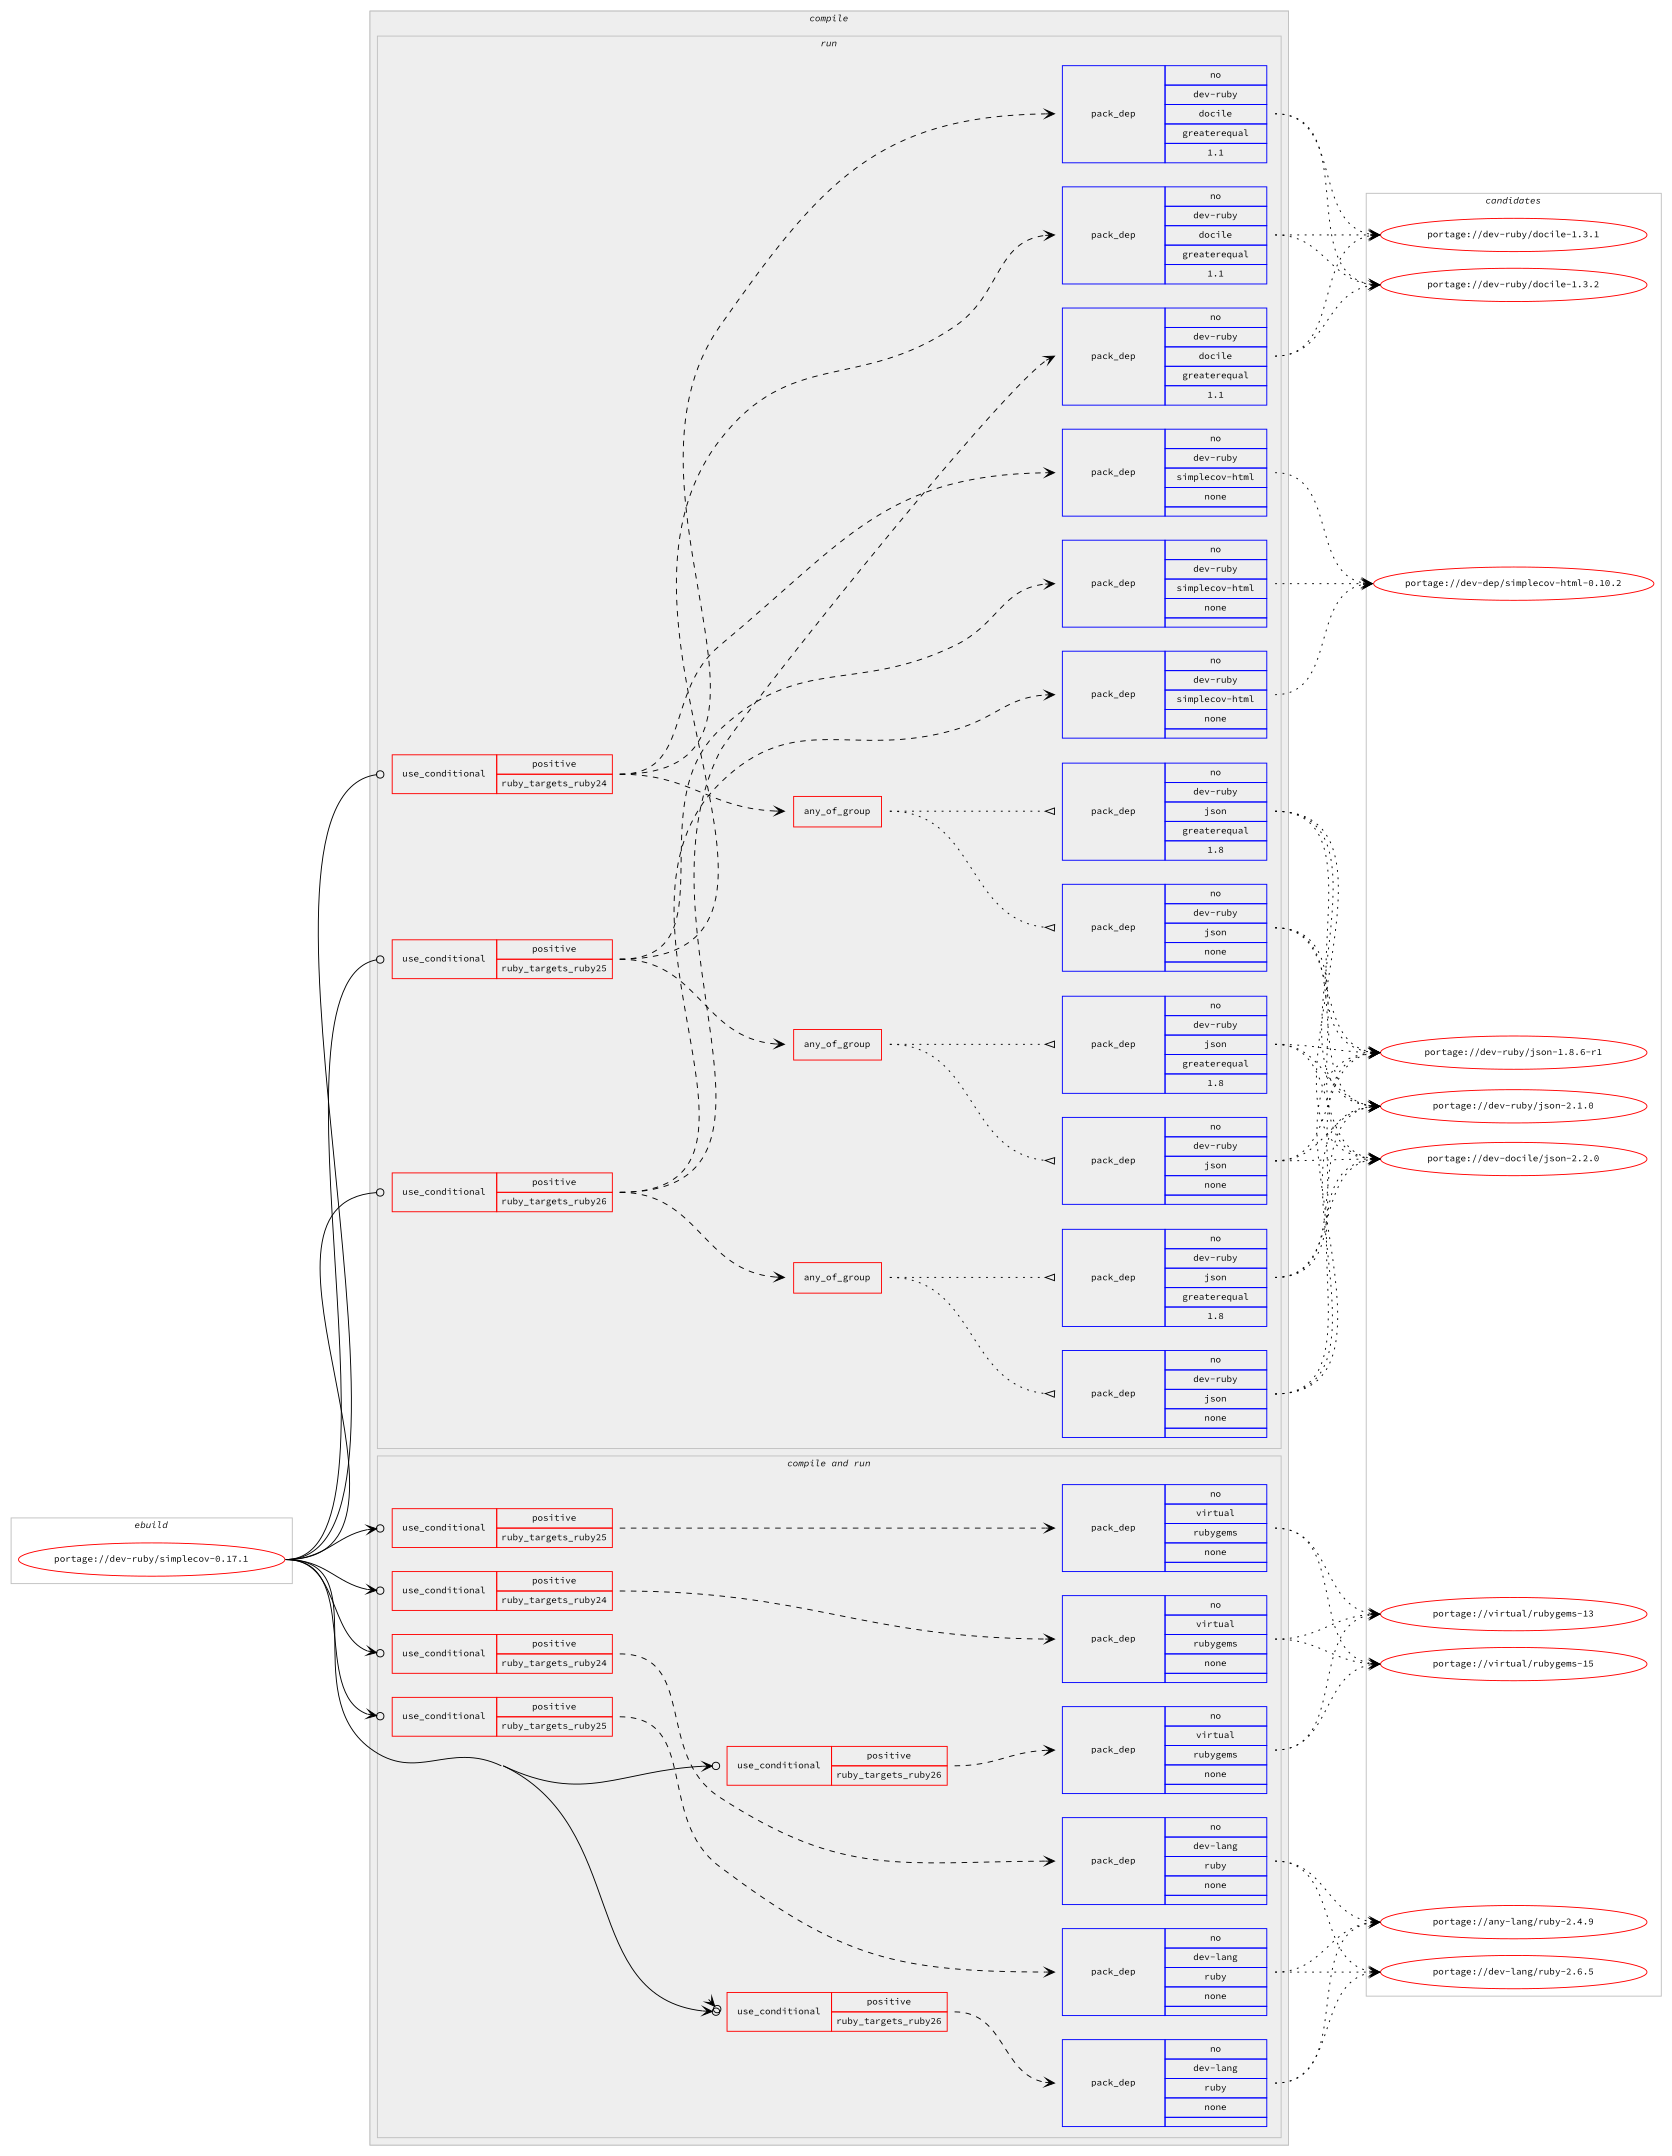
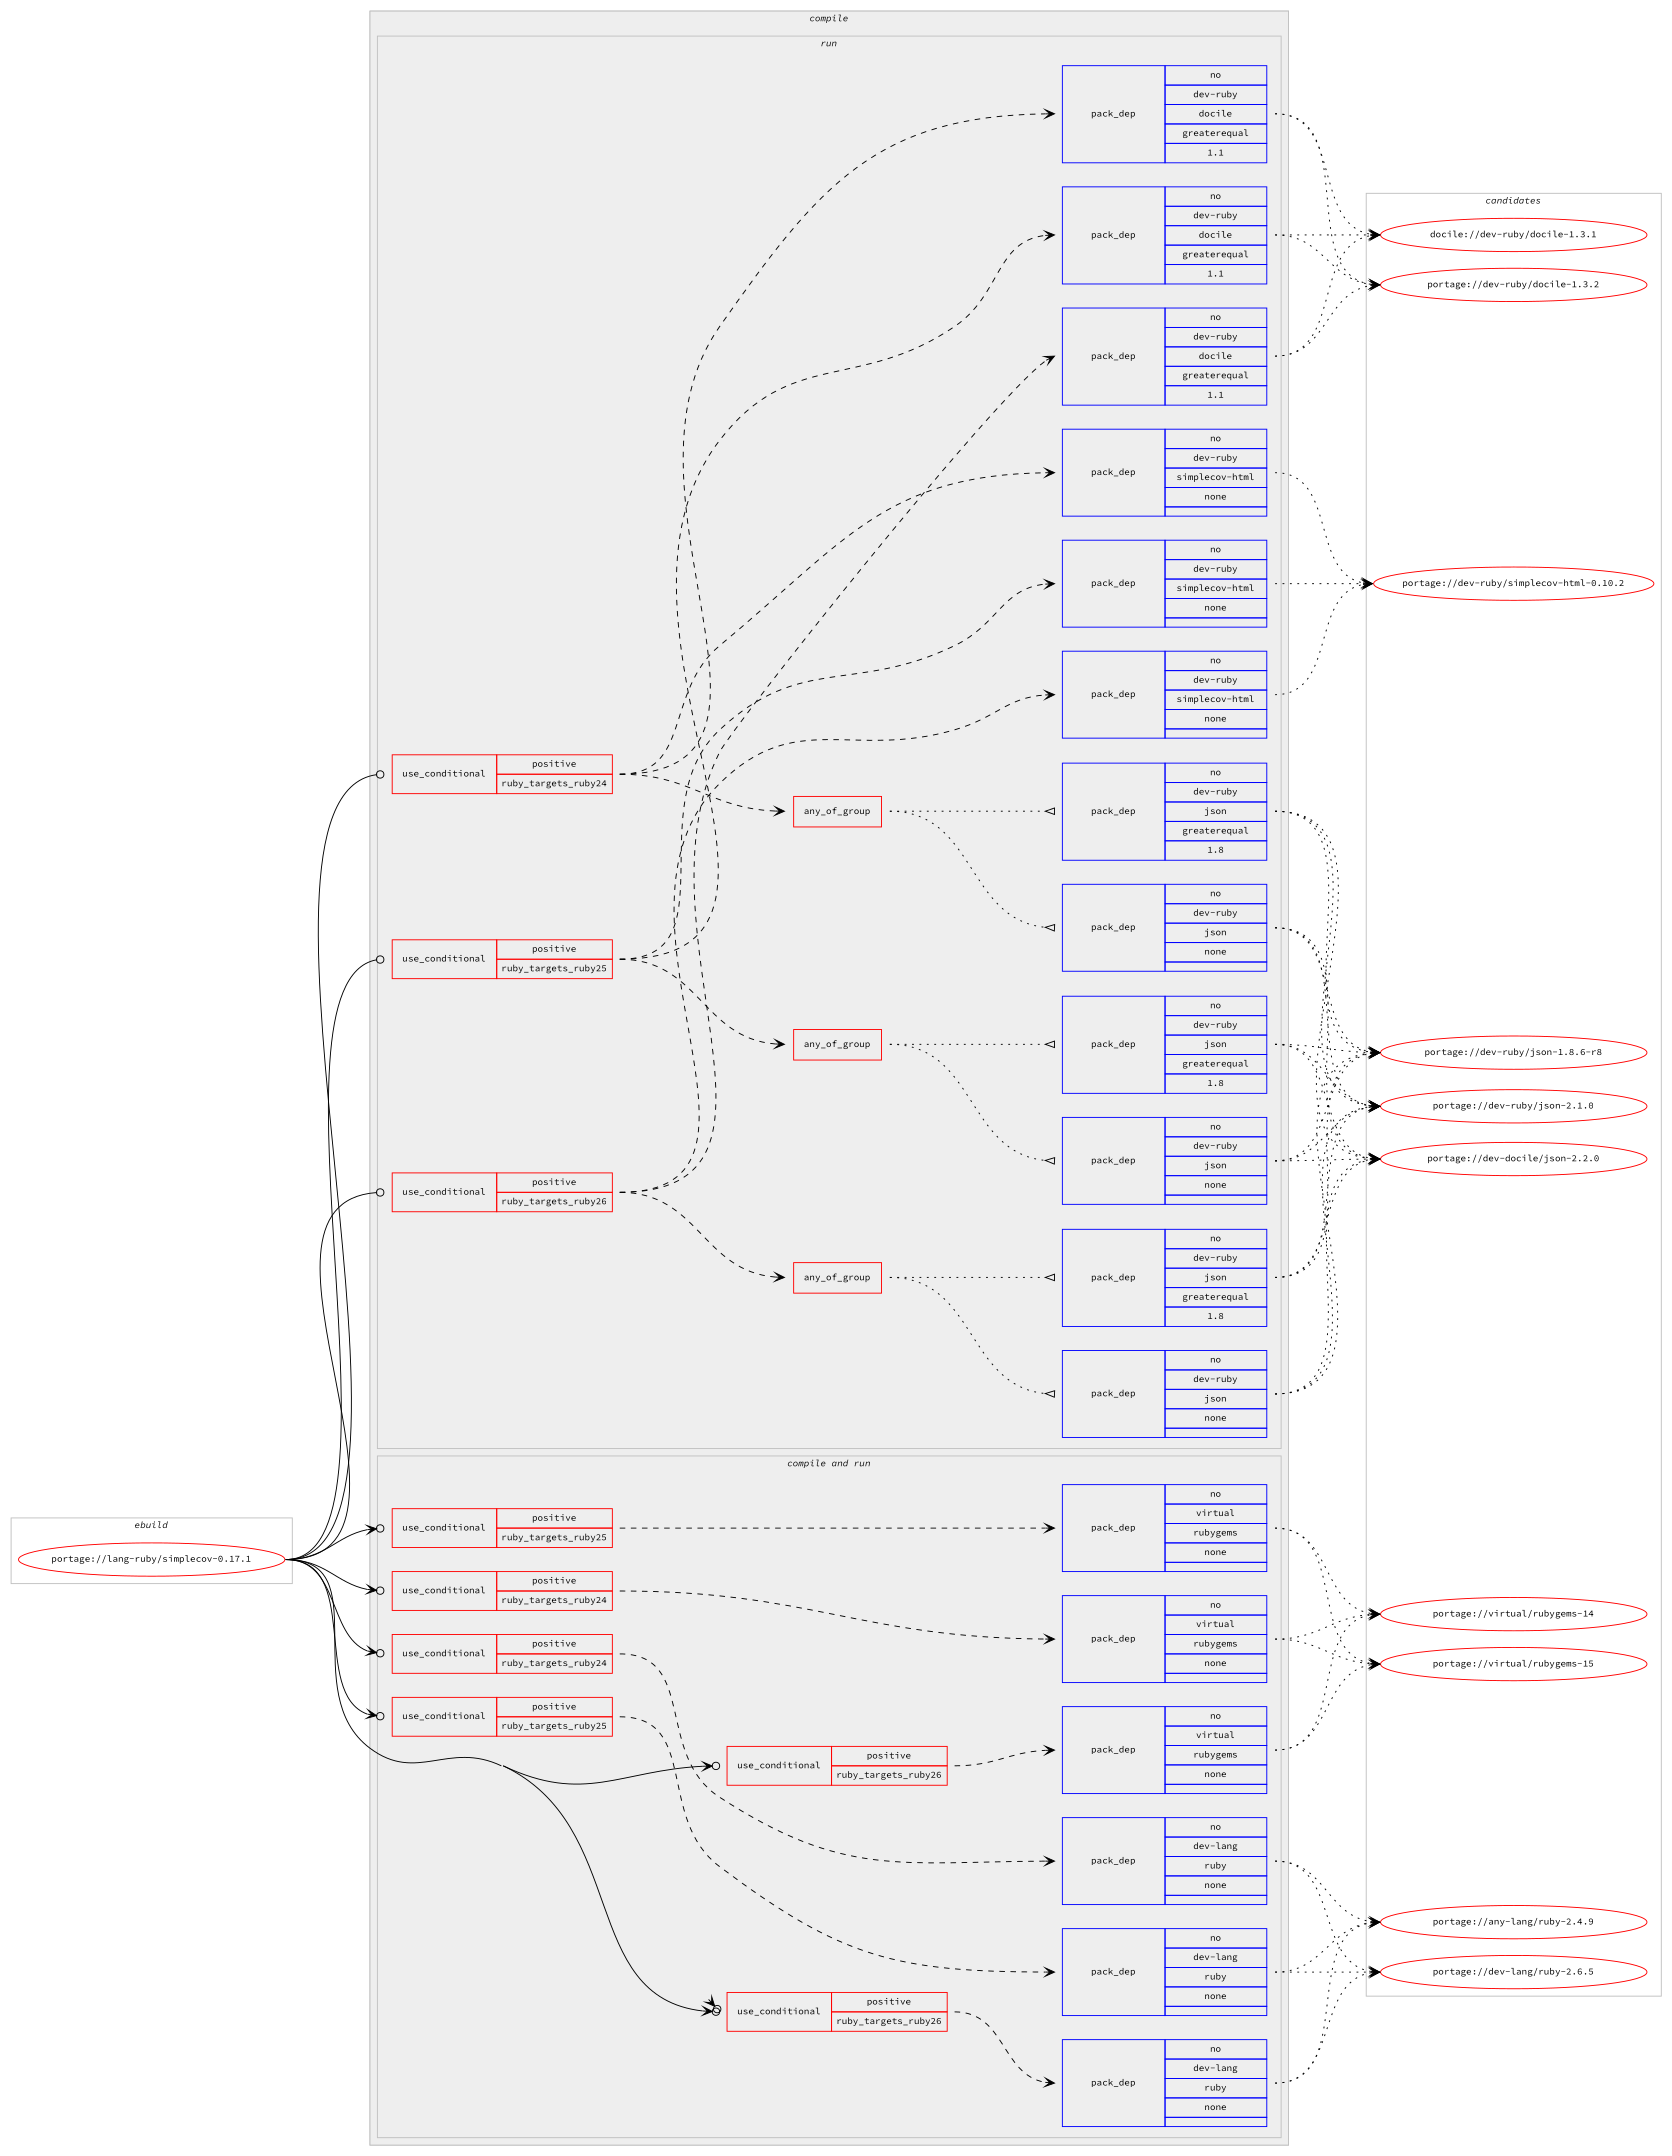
node "portage://dev-ruby/docile-1.3.1": label "portage://dev-ruby/docile-1.3.1" -> "docile://dev-ruby/docile-1.3.1"
node "portage://dev-dep/simplecov-html-0.10.2": label "portage://dev-dep/simplecov-html-0.10.2" -> "portage://dev-ruby/simplecov-html-0.10.2"
node "portage://dev-ruby/json-1.8.6-r1": label "portage://dev-ruby/json-1.8.6-r1" -> "portage://dev-ruby/json-1.8.6-r8"
node "portage://dev-ruby/simplecov-0.17.1": label "portage://dev-ruby/simplecov-0.17.1" -> "portage://lang-ruby/simplecov-0.17.1"
node "portage://virtual/rubygems-13": label "portage://virtual/rubygems-13" -> "portage://virtual/rubygems-14"
